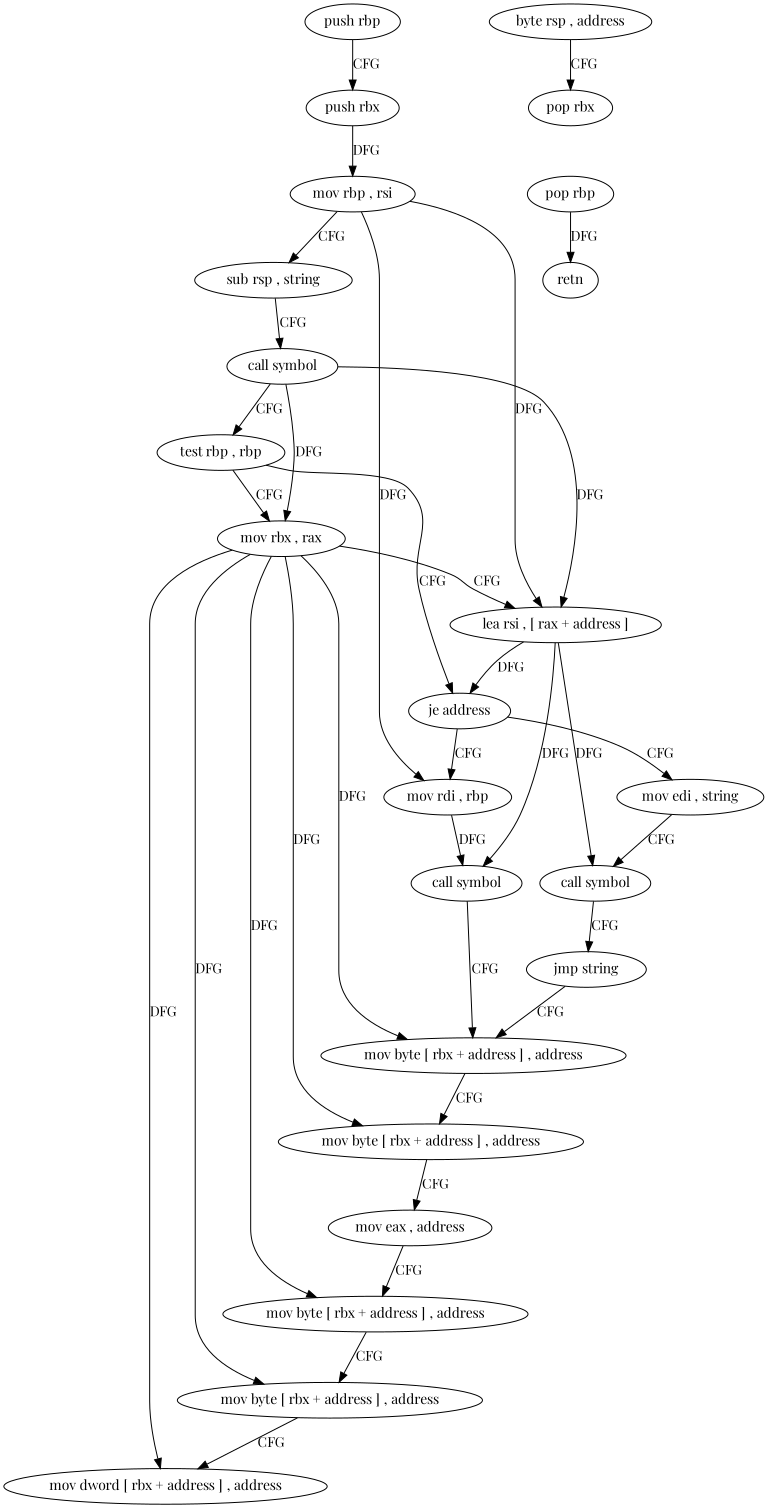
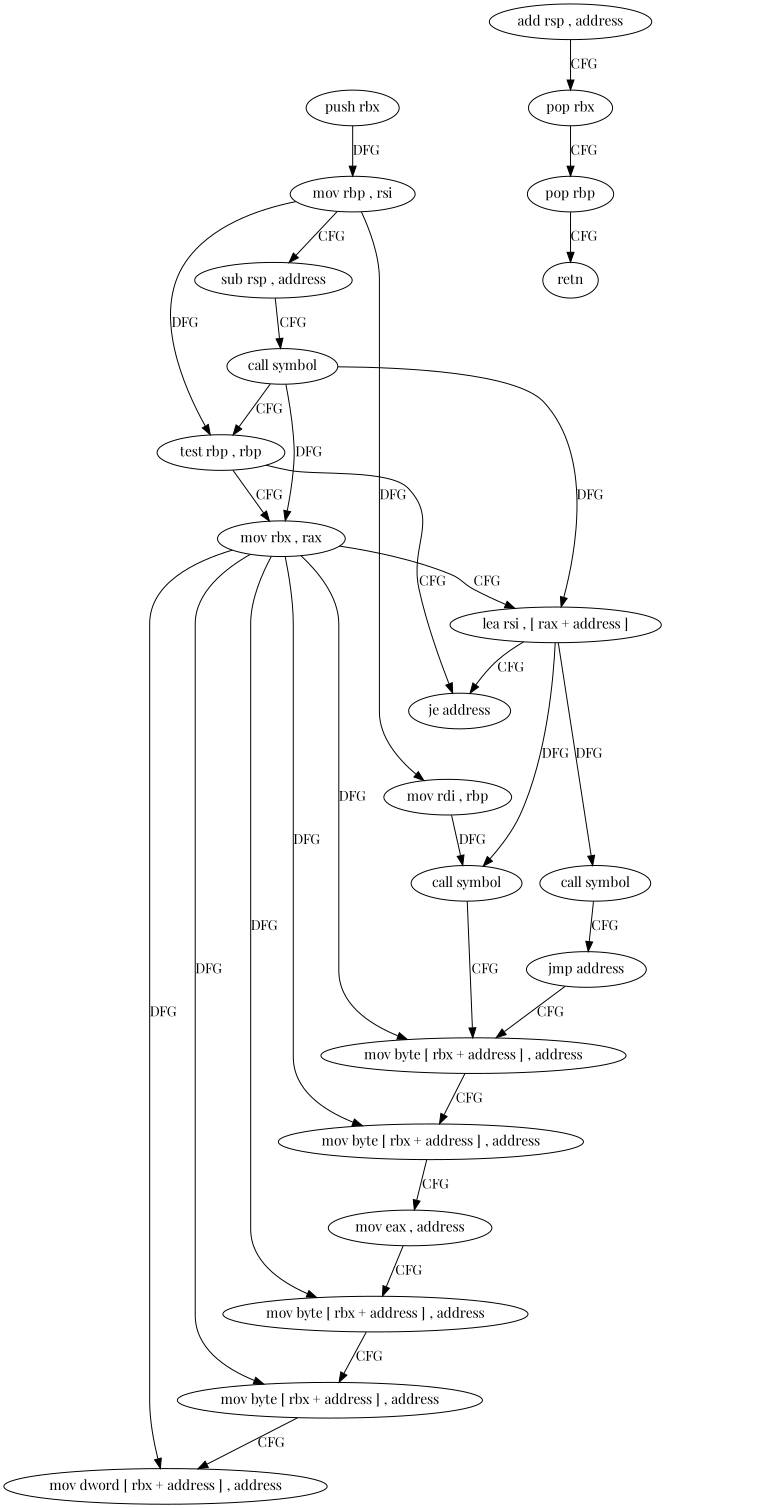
node "push rbp": removed
node "byte rsp , address": label "byte rsp , address" -> "add rsp , address"
edge "pop rbx" -> "pop rbp": added, label "CFG"
edge "pop rbp" -> "retn": label "DFG" -> "CFG"
node "sub rsp , string": label "sub rsp , string" -> "sub rsp , address"
edge "mov rbp , rsi" -> "lea rsi , [ rax + address ]": now "mov rbp , rsi" -> "test rbp , rbp"
edge "lea rsi , [ rax + address ]" -> "je address": label "DFG" -> "CFG"
edge "je address" -> "mov rdi , rbp": removed, label "CFG"
node "mov edi , string": removed
node "jmp string": label "jmp string" -> "jmp address"
